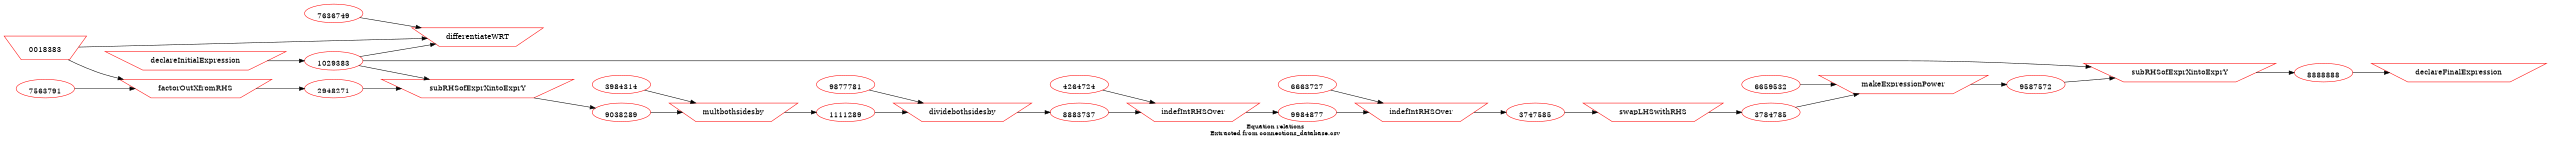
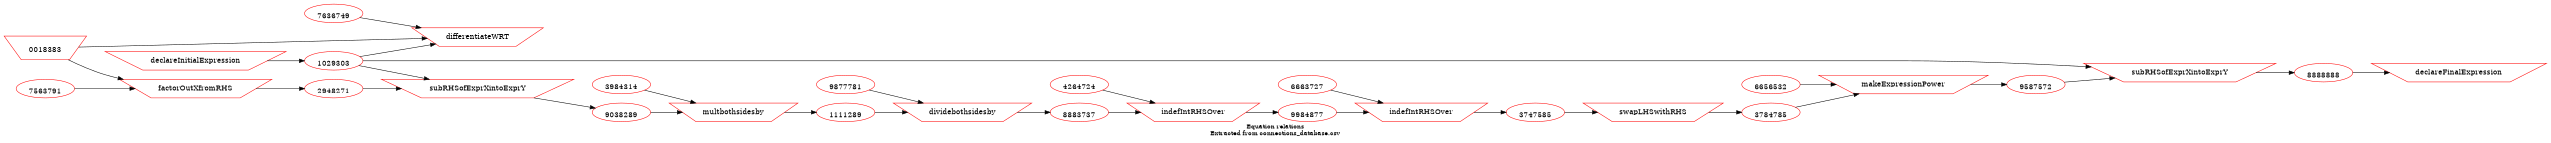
node "1029383": label "1029383" -> "1029303"
node "6659532": label "6659532" -> "6656532"
